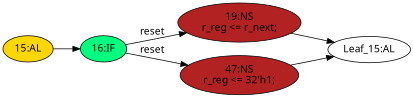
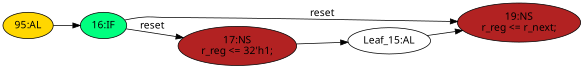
edge "19:NS r_reg <= r_next;" -> "Leaf_15:AL": reversed
node "15:AL": label "15:AL" -> "95:AL"
node "47:NS r_reg <= 32'h1;": label "47:NS r_reg <= 32'h1;" -> "17:NS r_reg <= 32'h1;"
